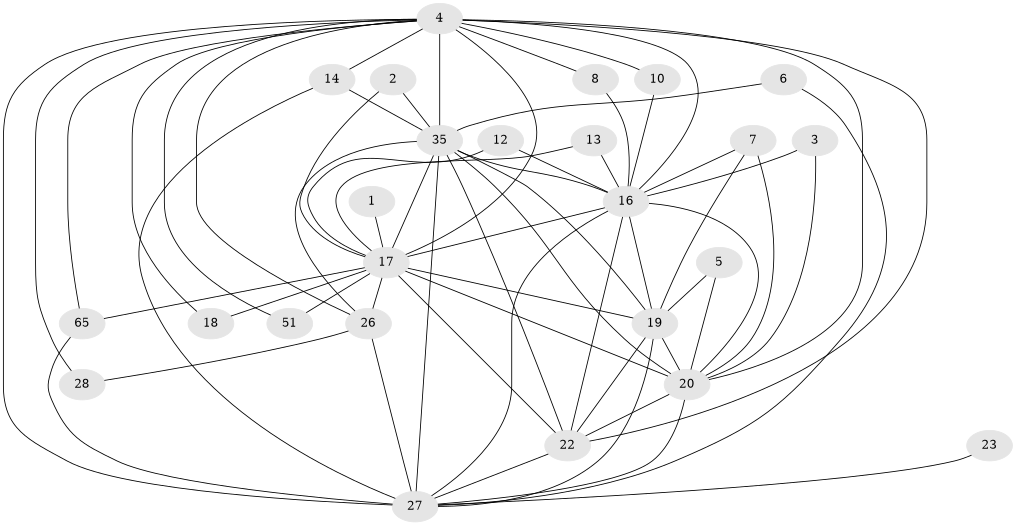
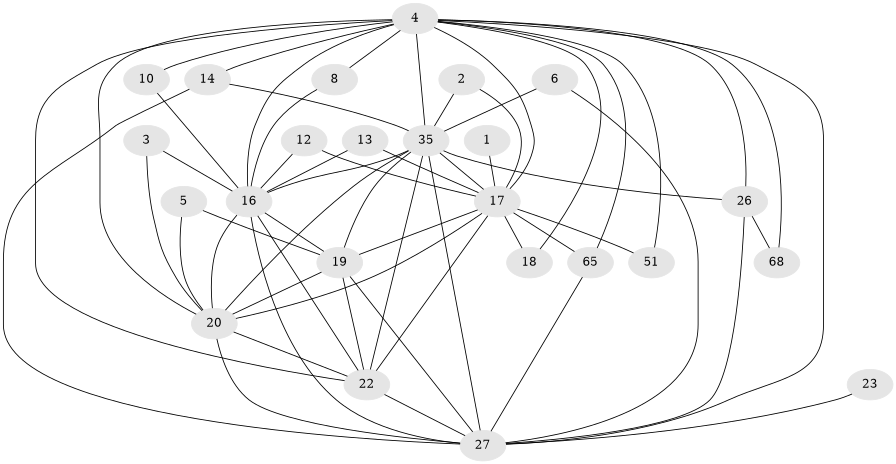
node "7": removed
edge "16" -- "17": removed
edge "17" -- "26": removed
node "28": label "28" -> "68"
